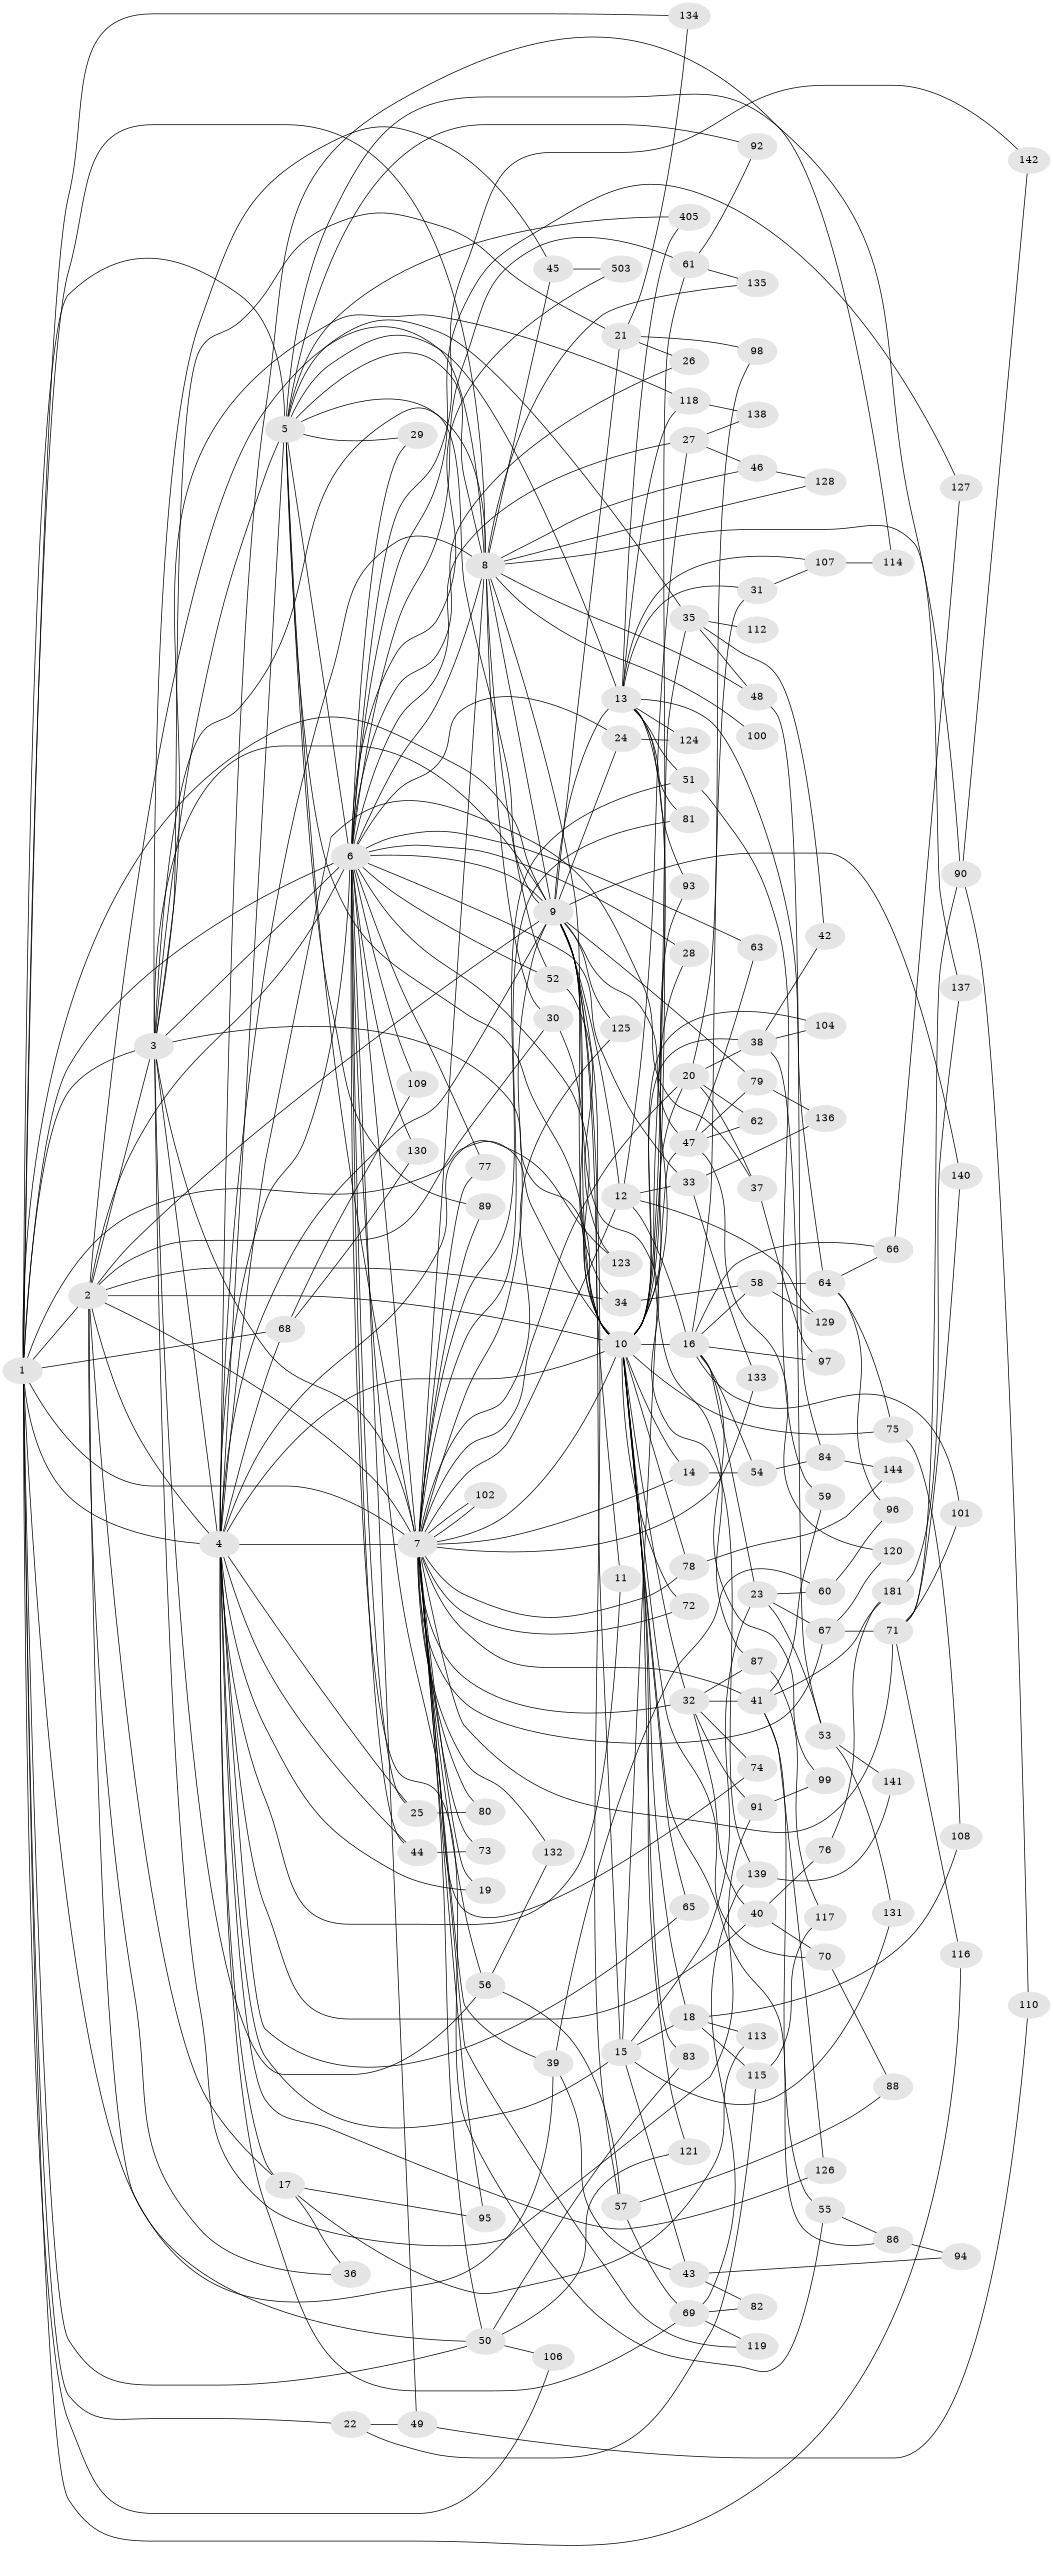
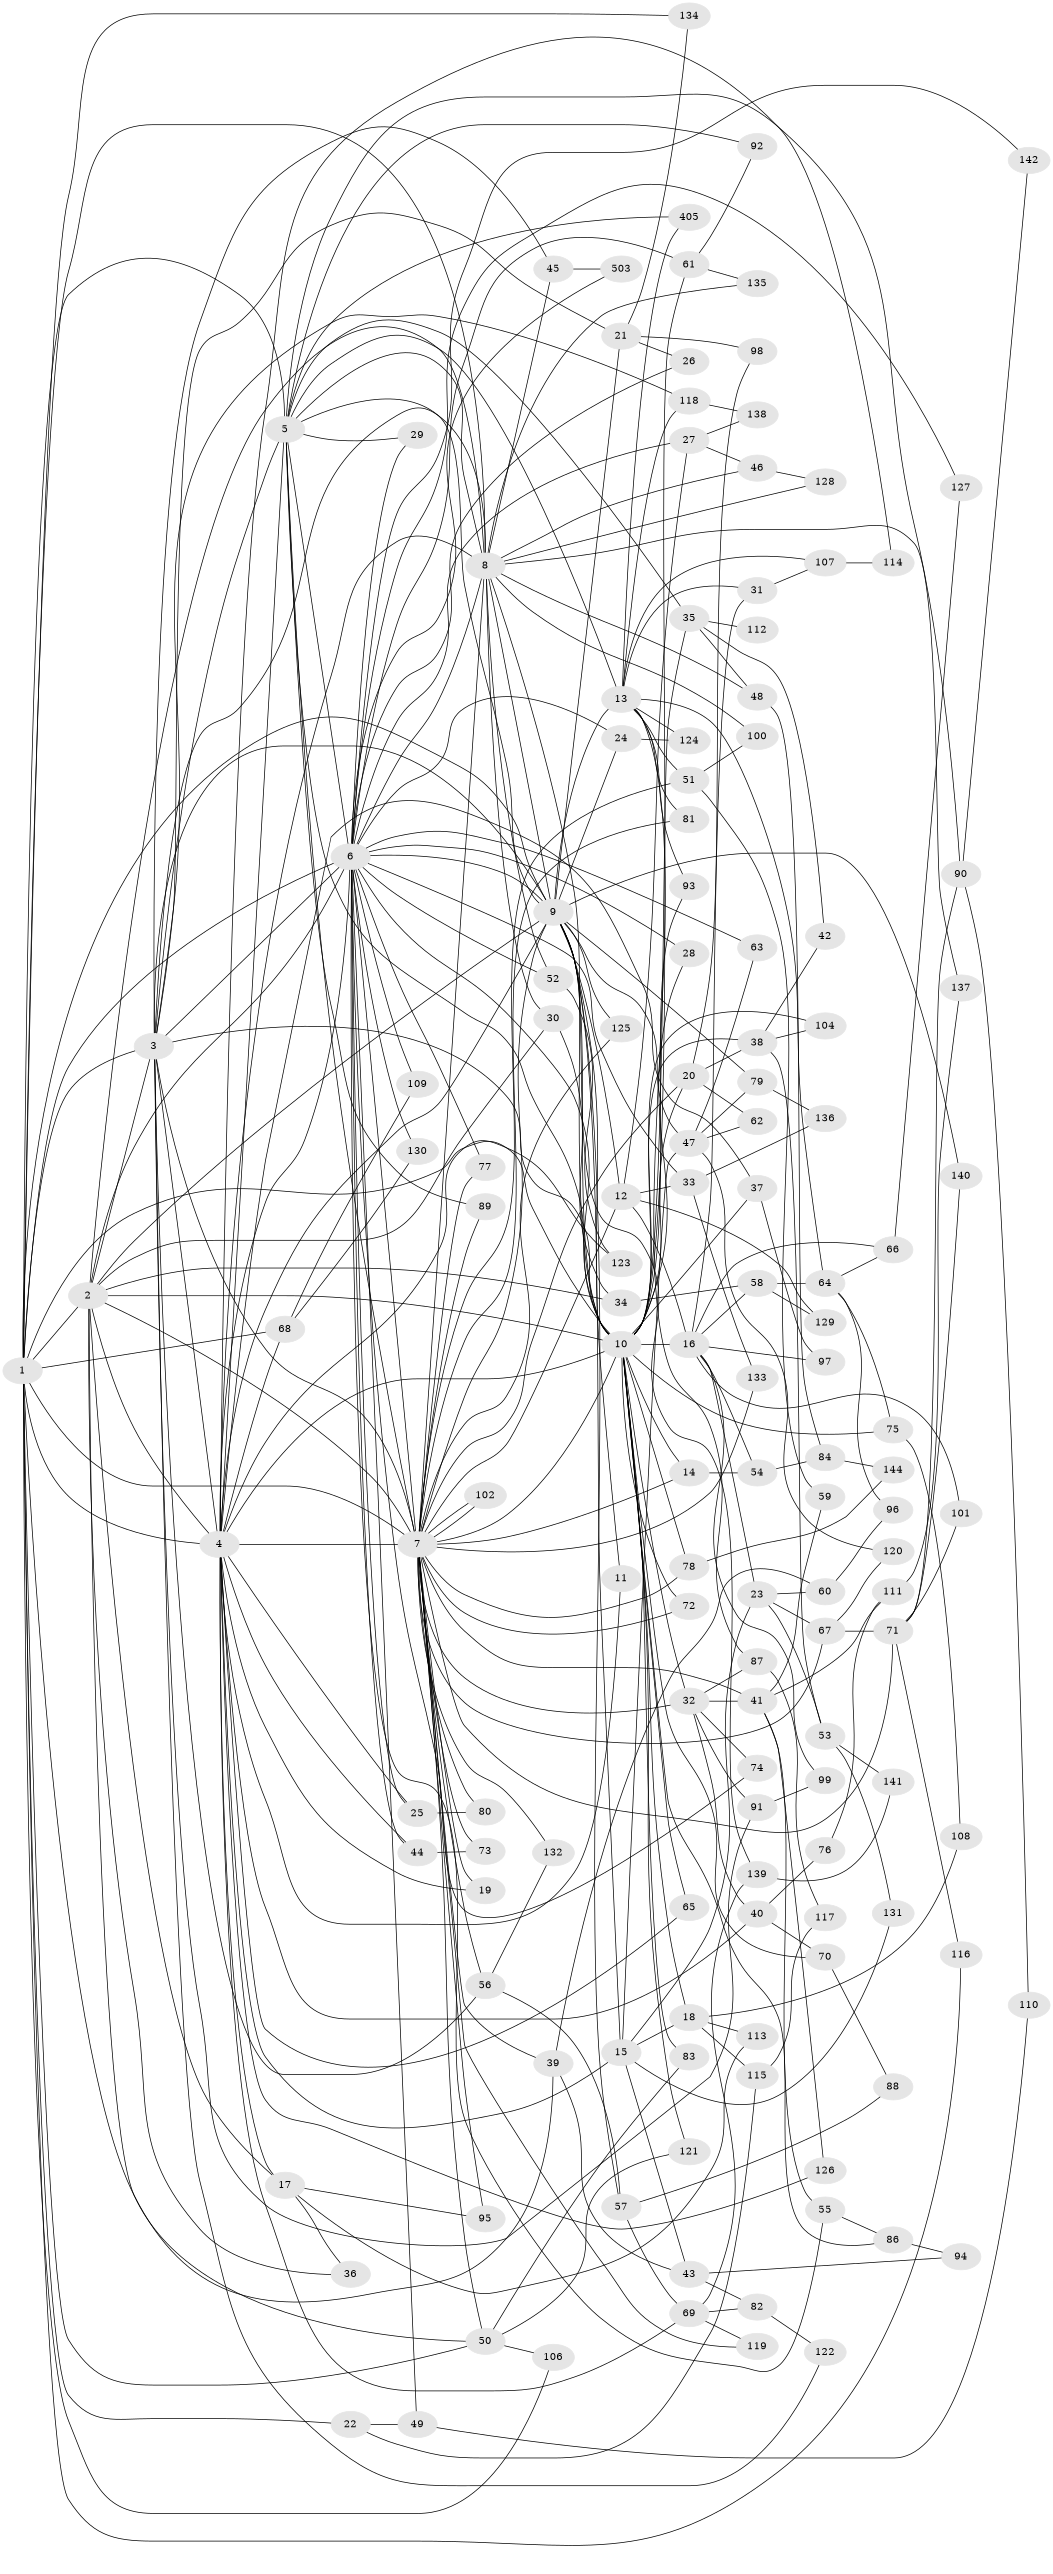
edge "100" -- "51": added
edge "20" -- "37": now "10" -- "37"
node "181": label "181" -> "111"
node "122": added
